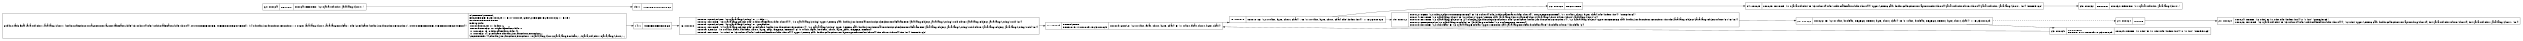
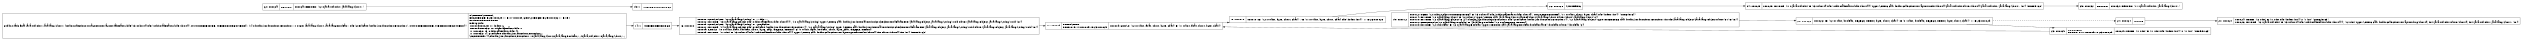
node "26: 0x002e": text "ARGUMENT" -> "SYNTHETIC"
edge "18: 0x0010" -> "19: 0x0012": removed
